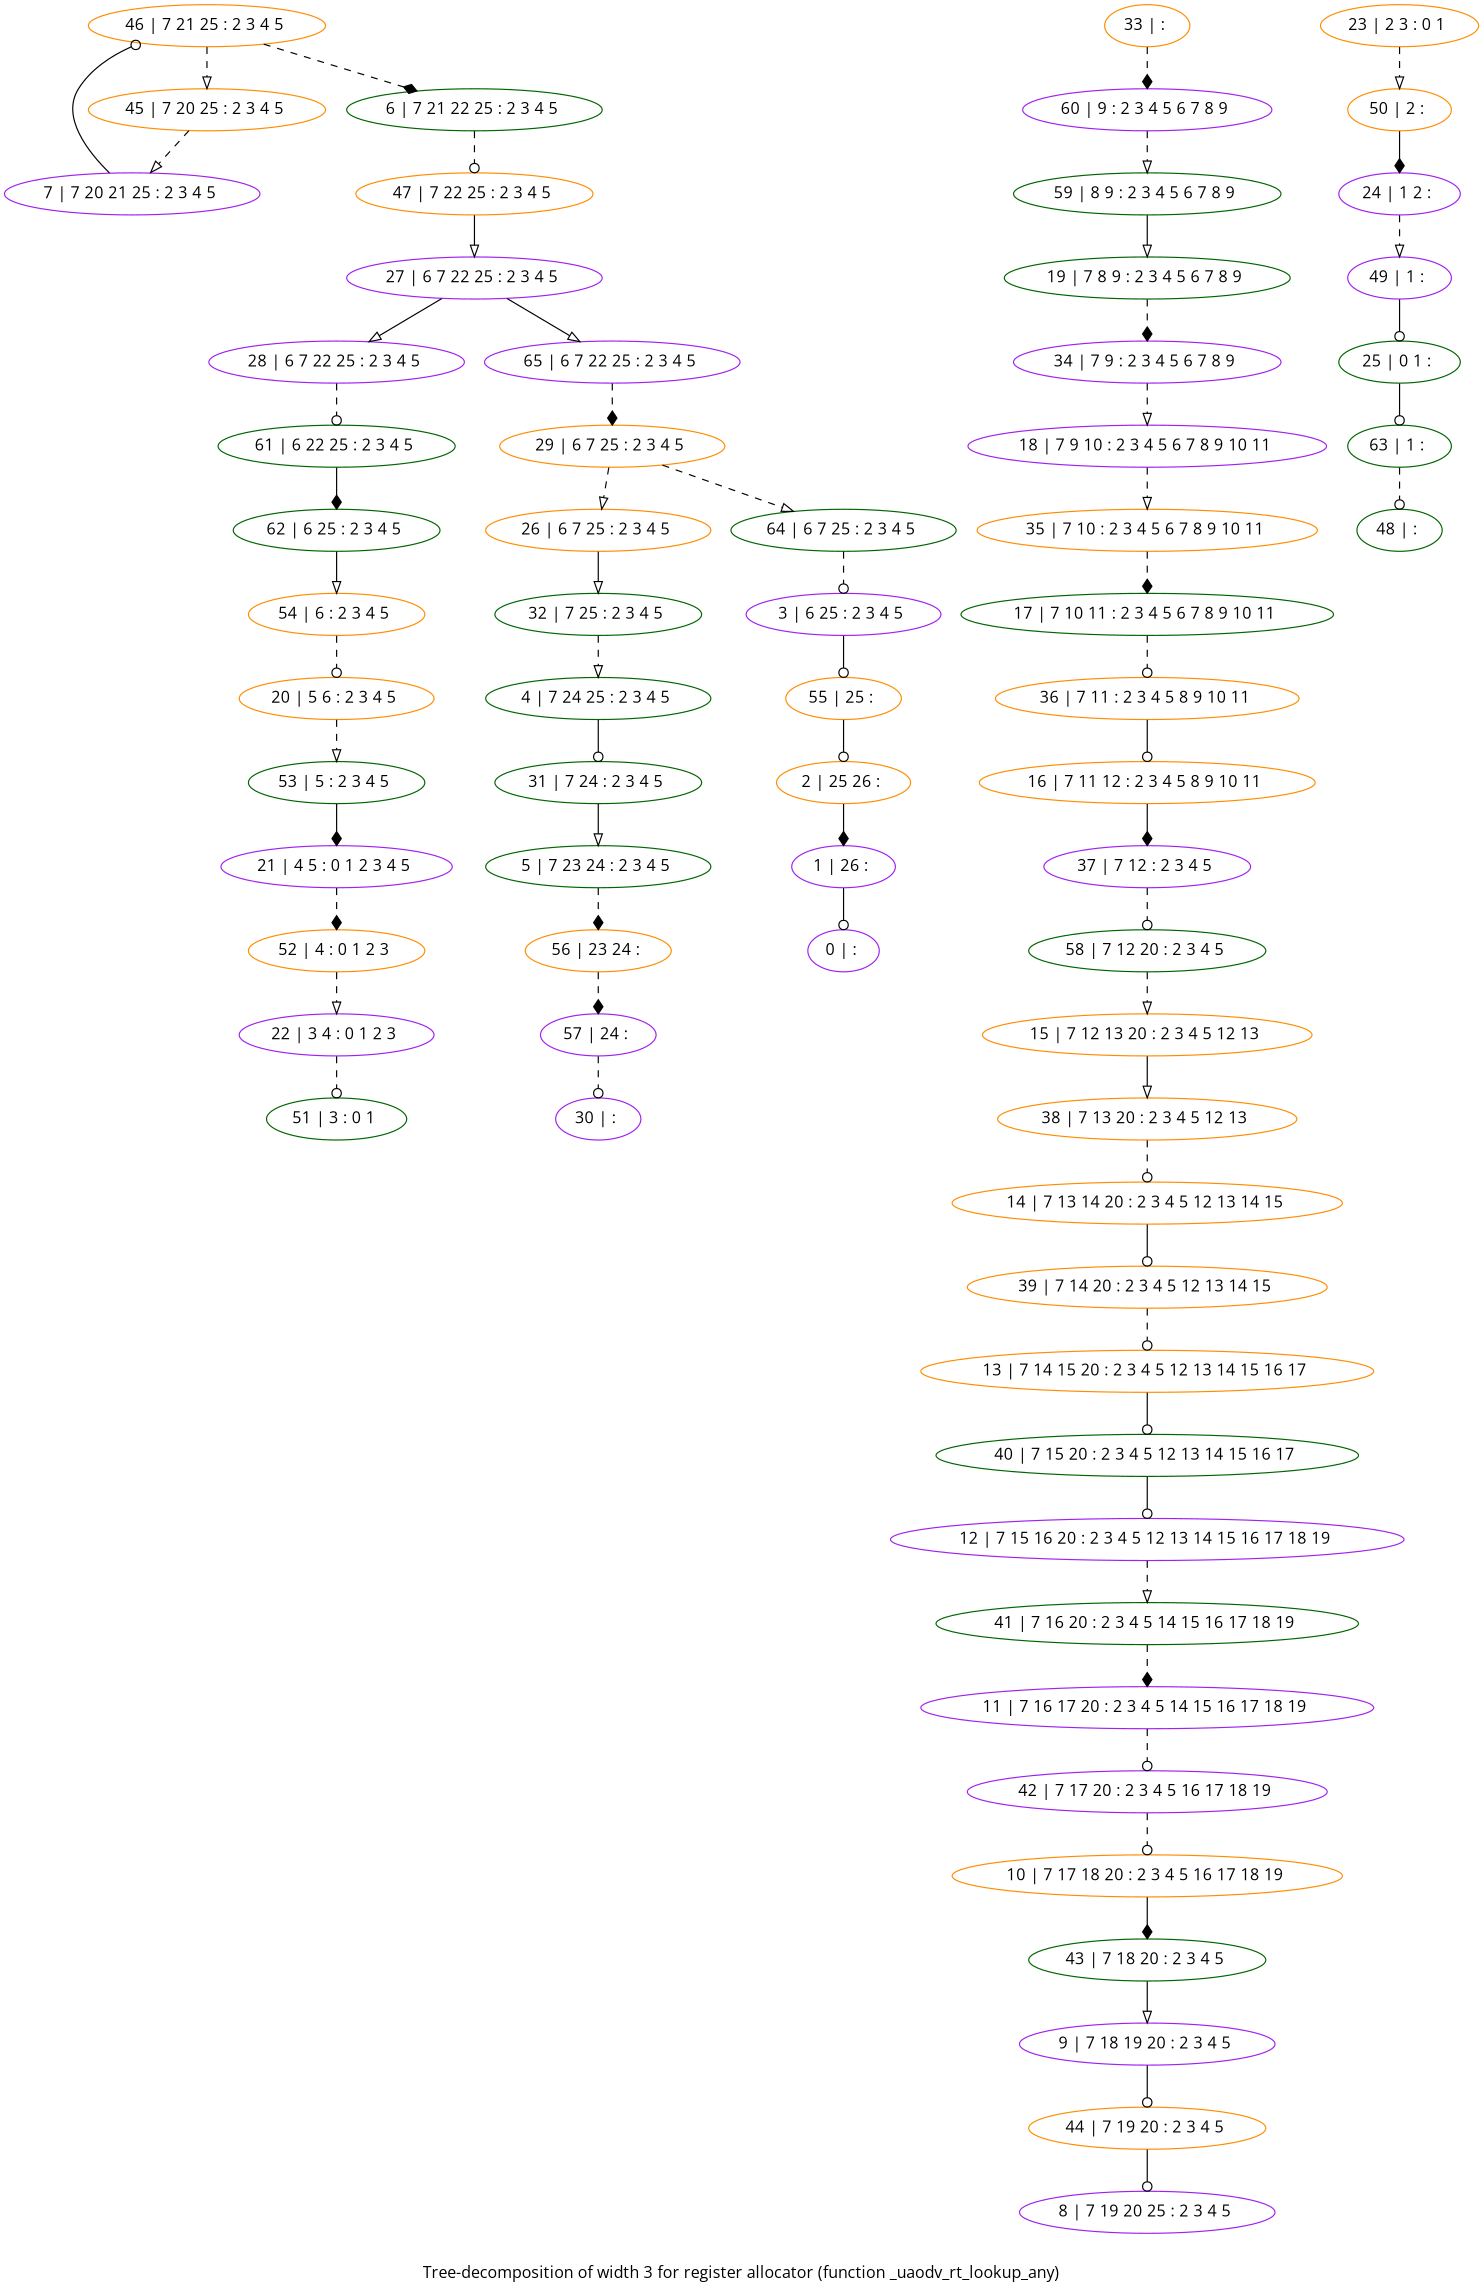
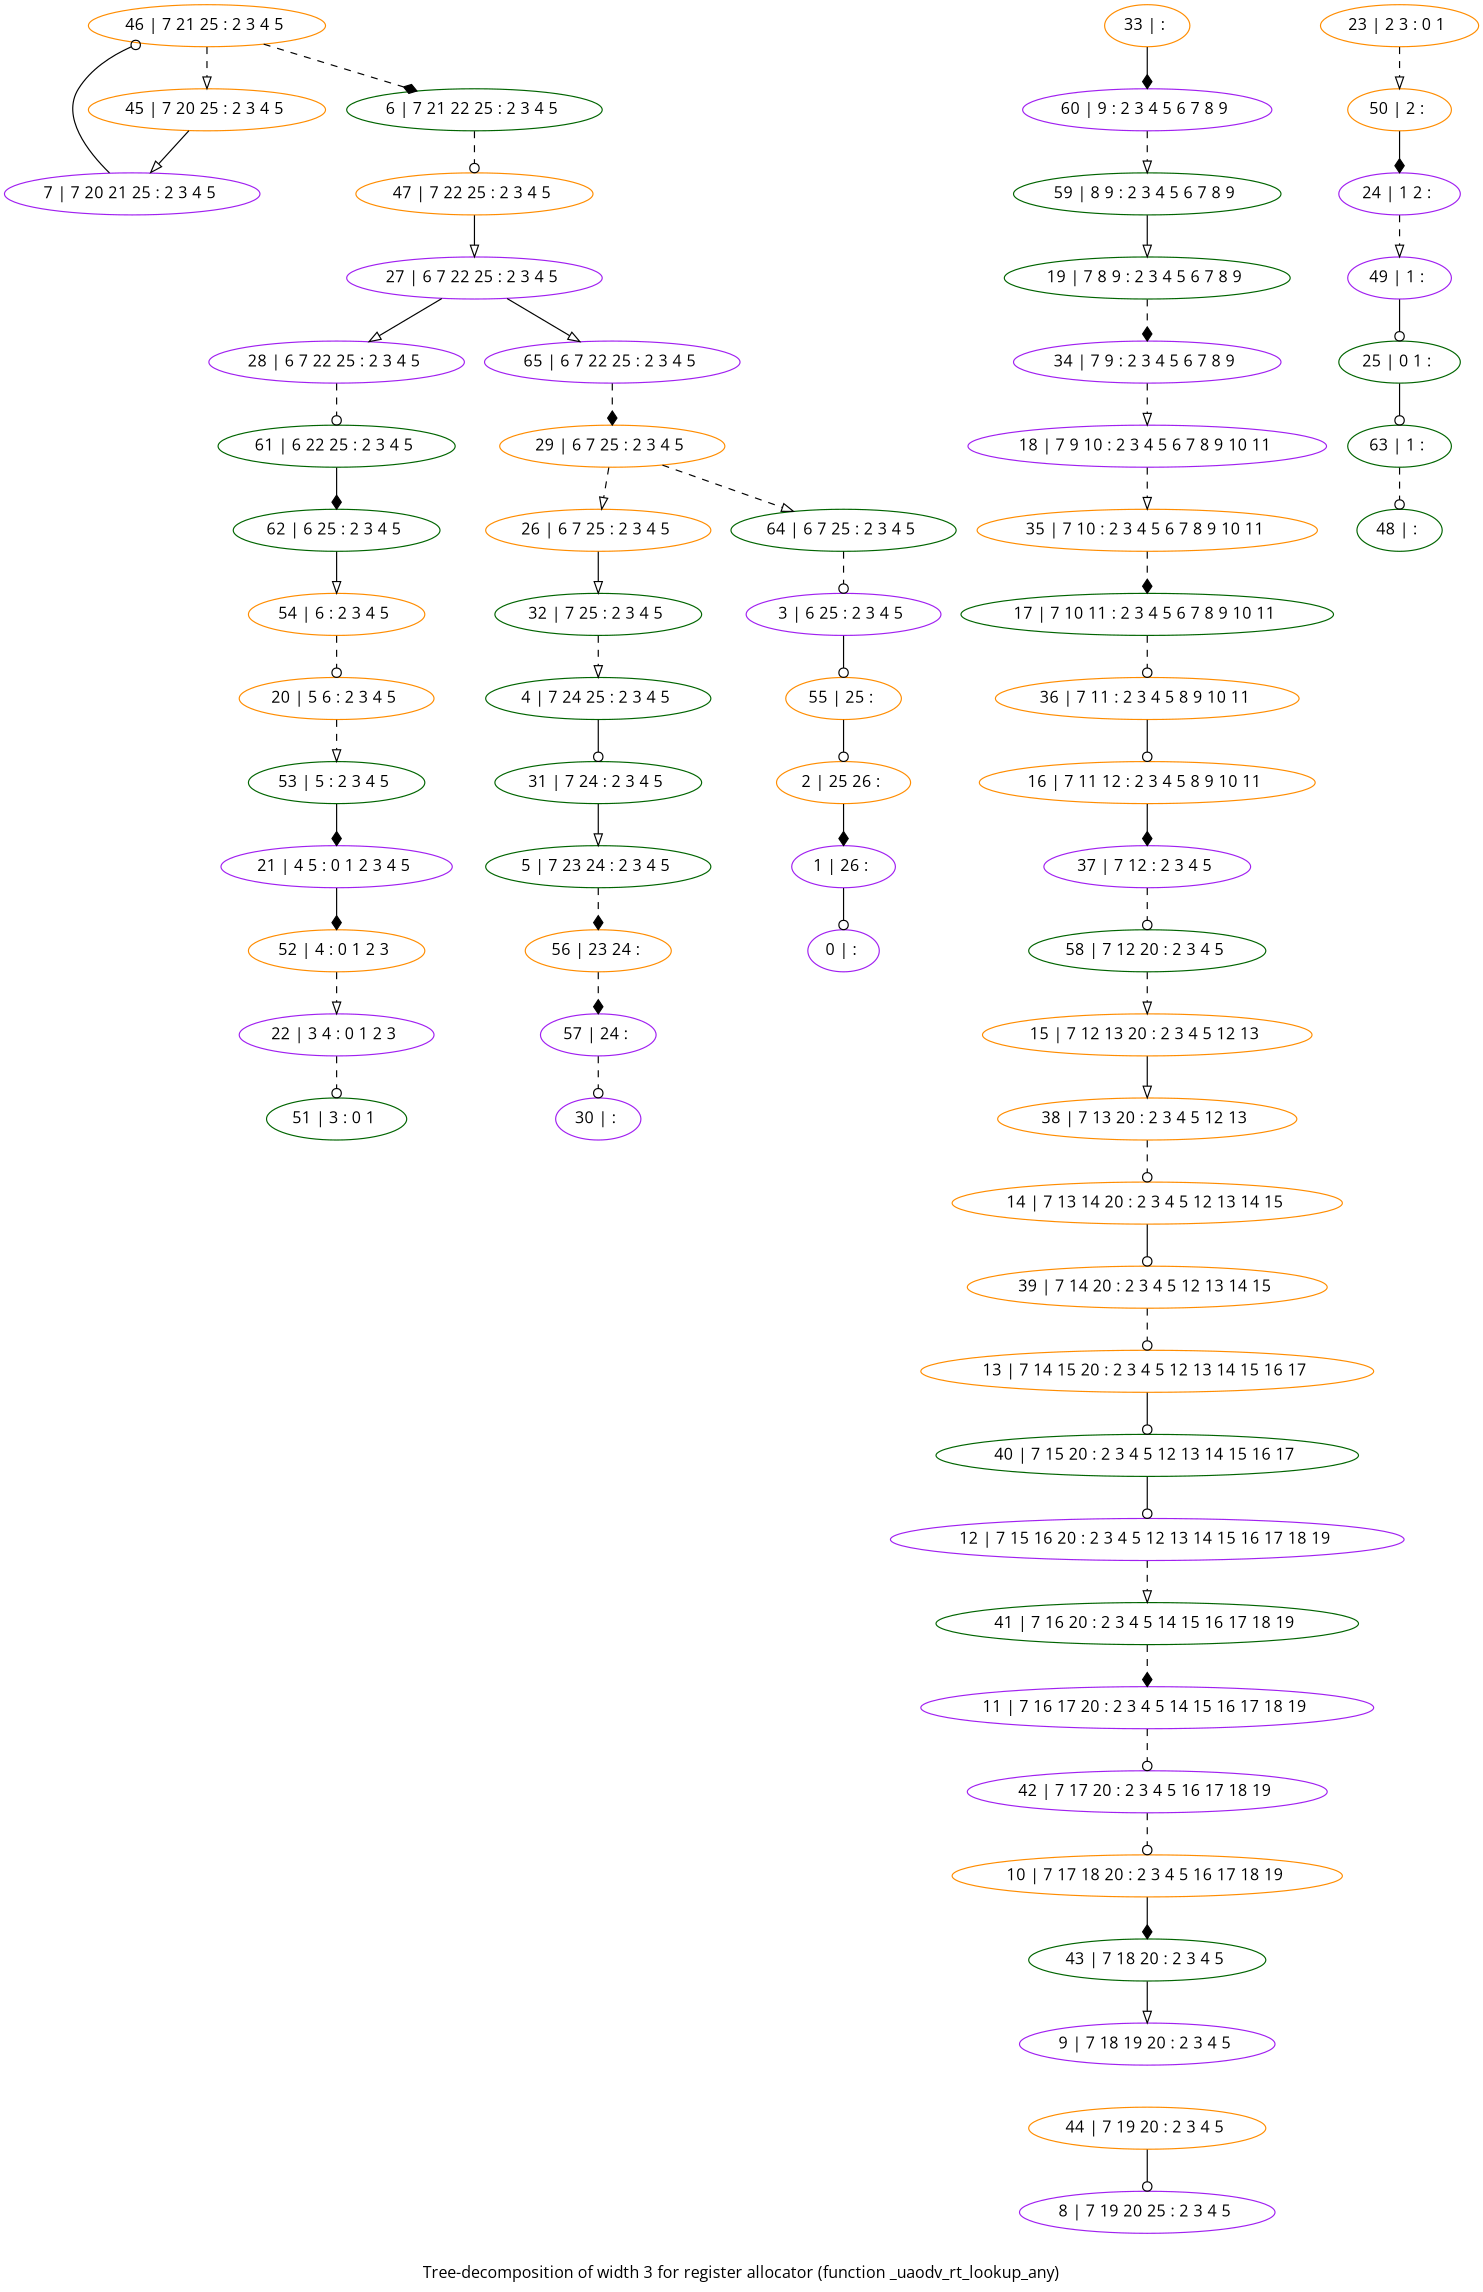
edge "33 | :" -> "60 | 9 : 2 3 4 5 6 7 8 9": style dashed -> solid
edge "45 | 7 20 25 : 2 3 4 5" -> "7 | 7 20 21 25 : 2 3 4 5": style dashed -> solid
edge "21 | 4 5 : 0 1 2 3 4 5" -> "52 | 4 : 0 1 2 3": style dashed -> solid
edge "9 | 7 18 19 20 : 2 3 4 5" -> "44 | 7 19 20 : 2 3 4 5": removed
